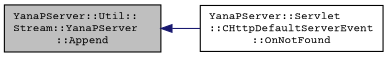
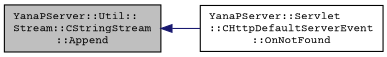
node "YanaPServer::Util:: Stream::YanaPServer ::Append": label "YanaPServer::Util:: Stream::YanaPServer ::Append" -> "YanaPServer::Util:: Stream::CStringStream ::Append"
